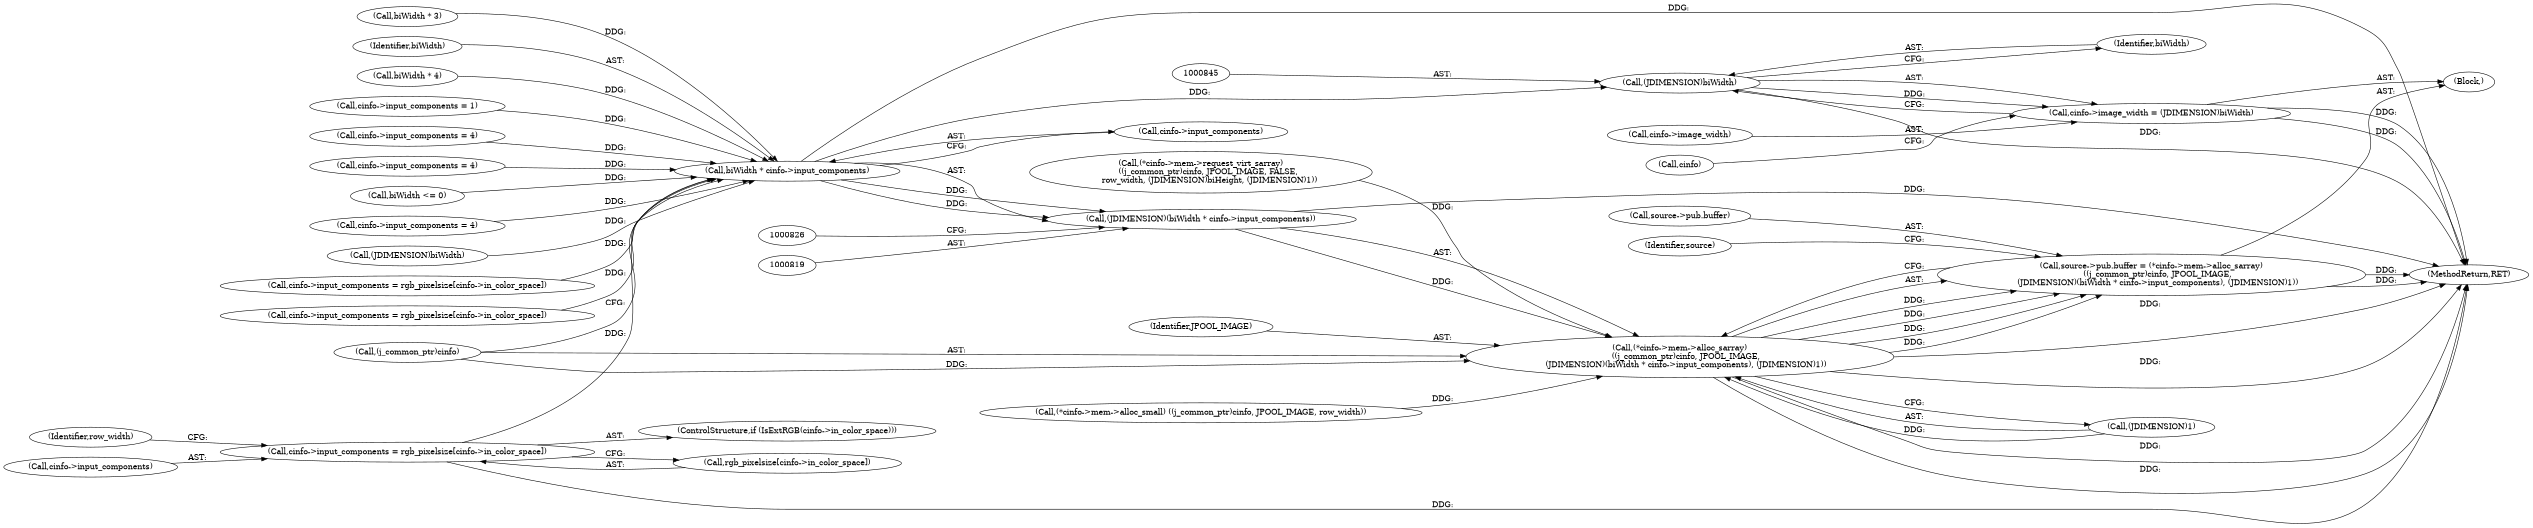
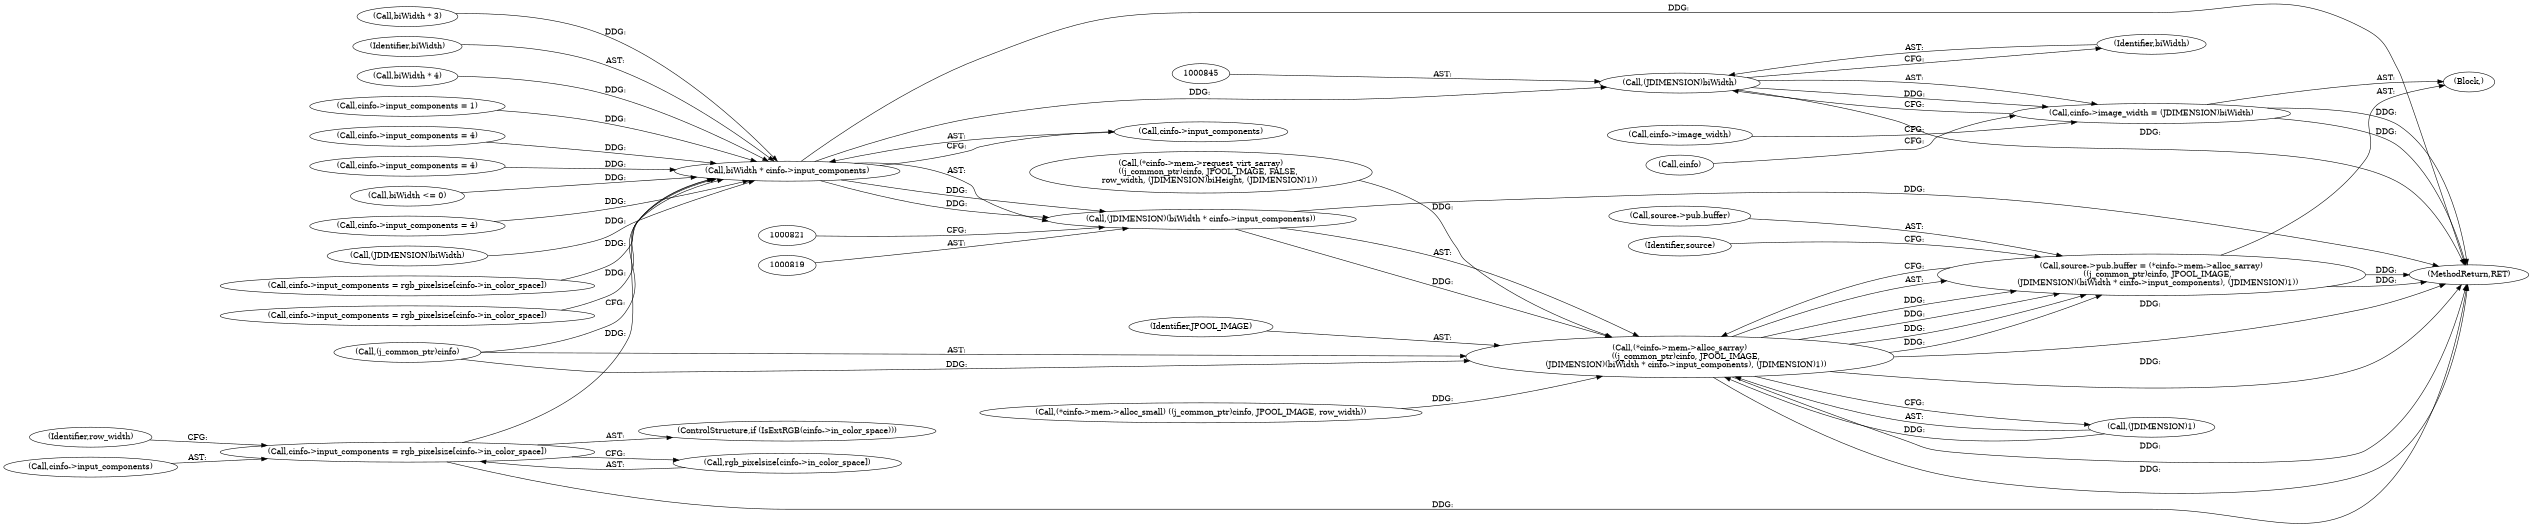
edge "(Call,cinfo->image_width)" -> "(Call,cinfo->image_width = (JDIMENSION)biWidth)": label "AST: " -> "CFG: "
node "1000826": label "1000826" -> "1000821"
